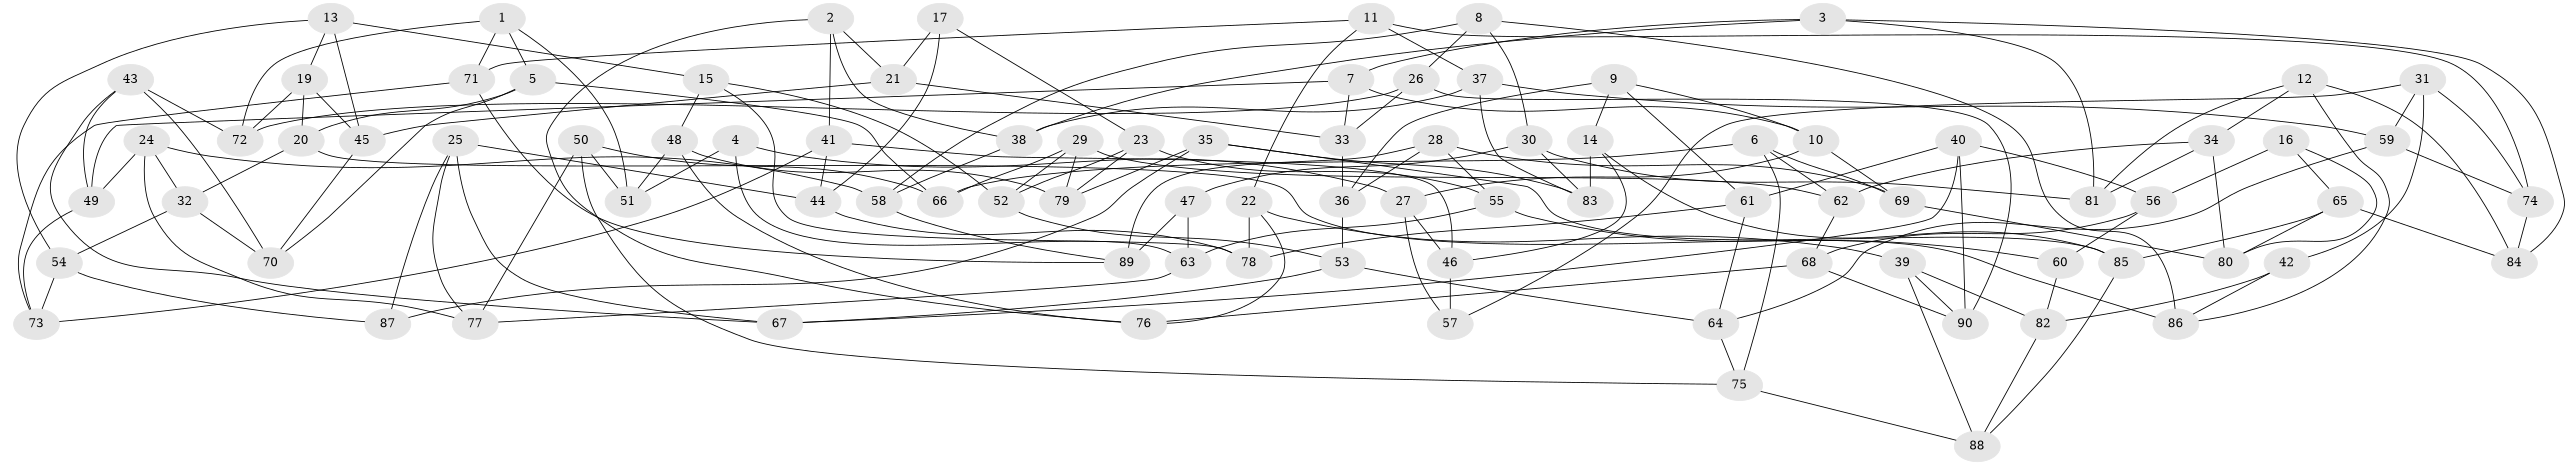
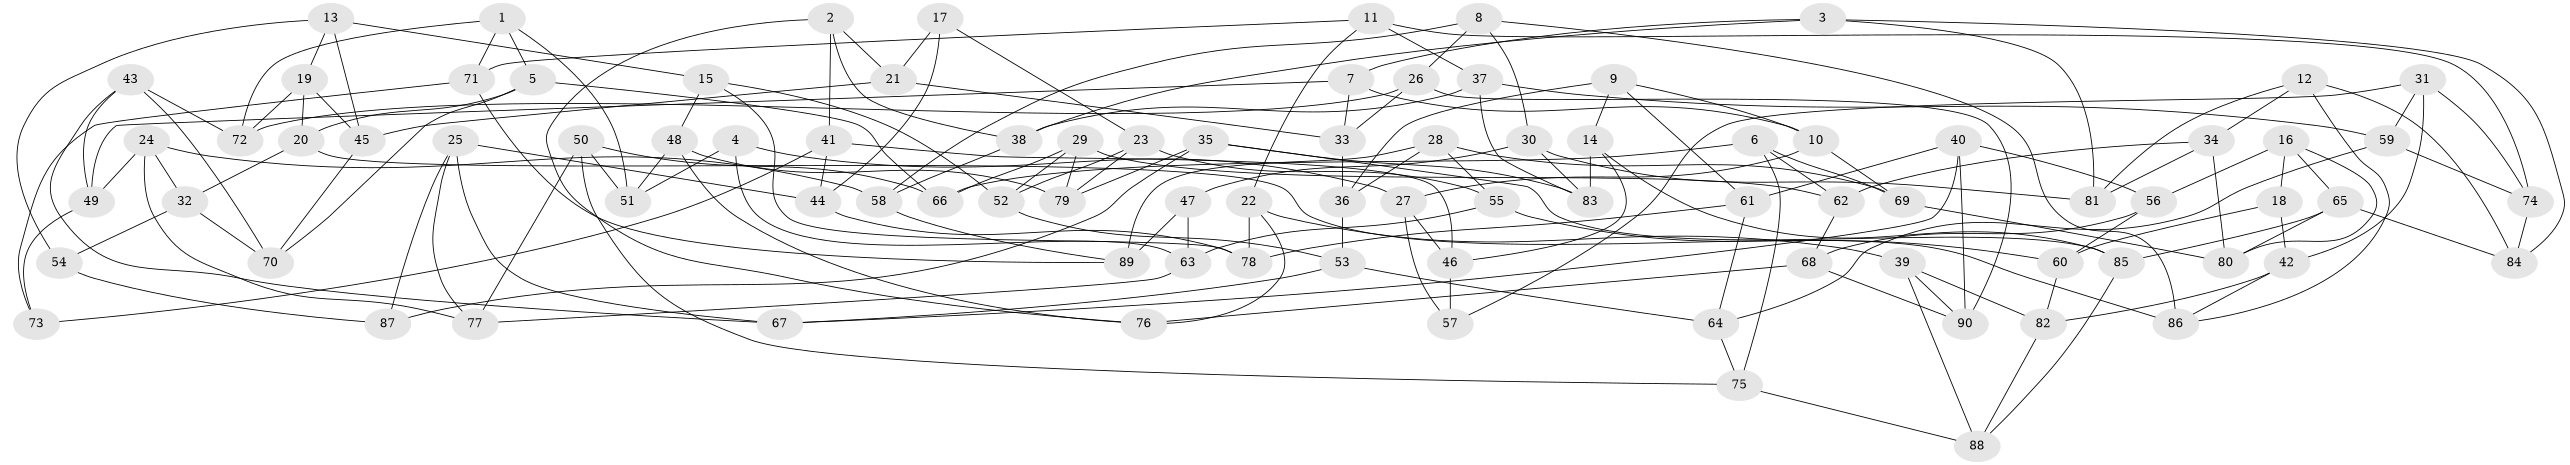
node "18": added
edge "54" -- "73": removed
